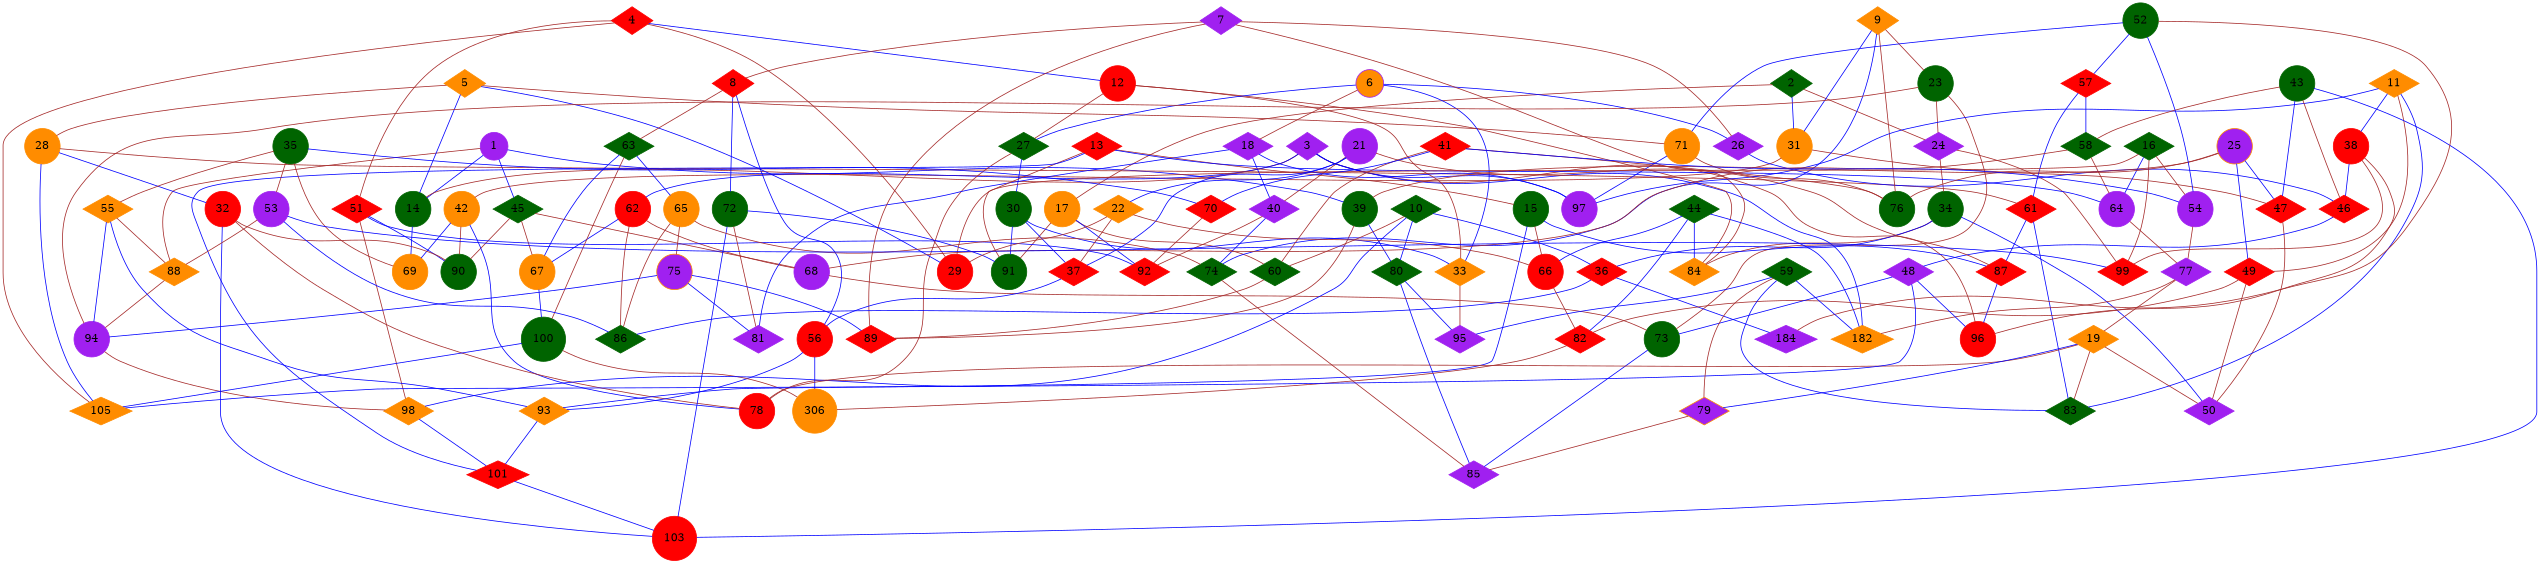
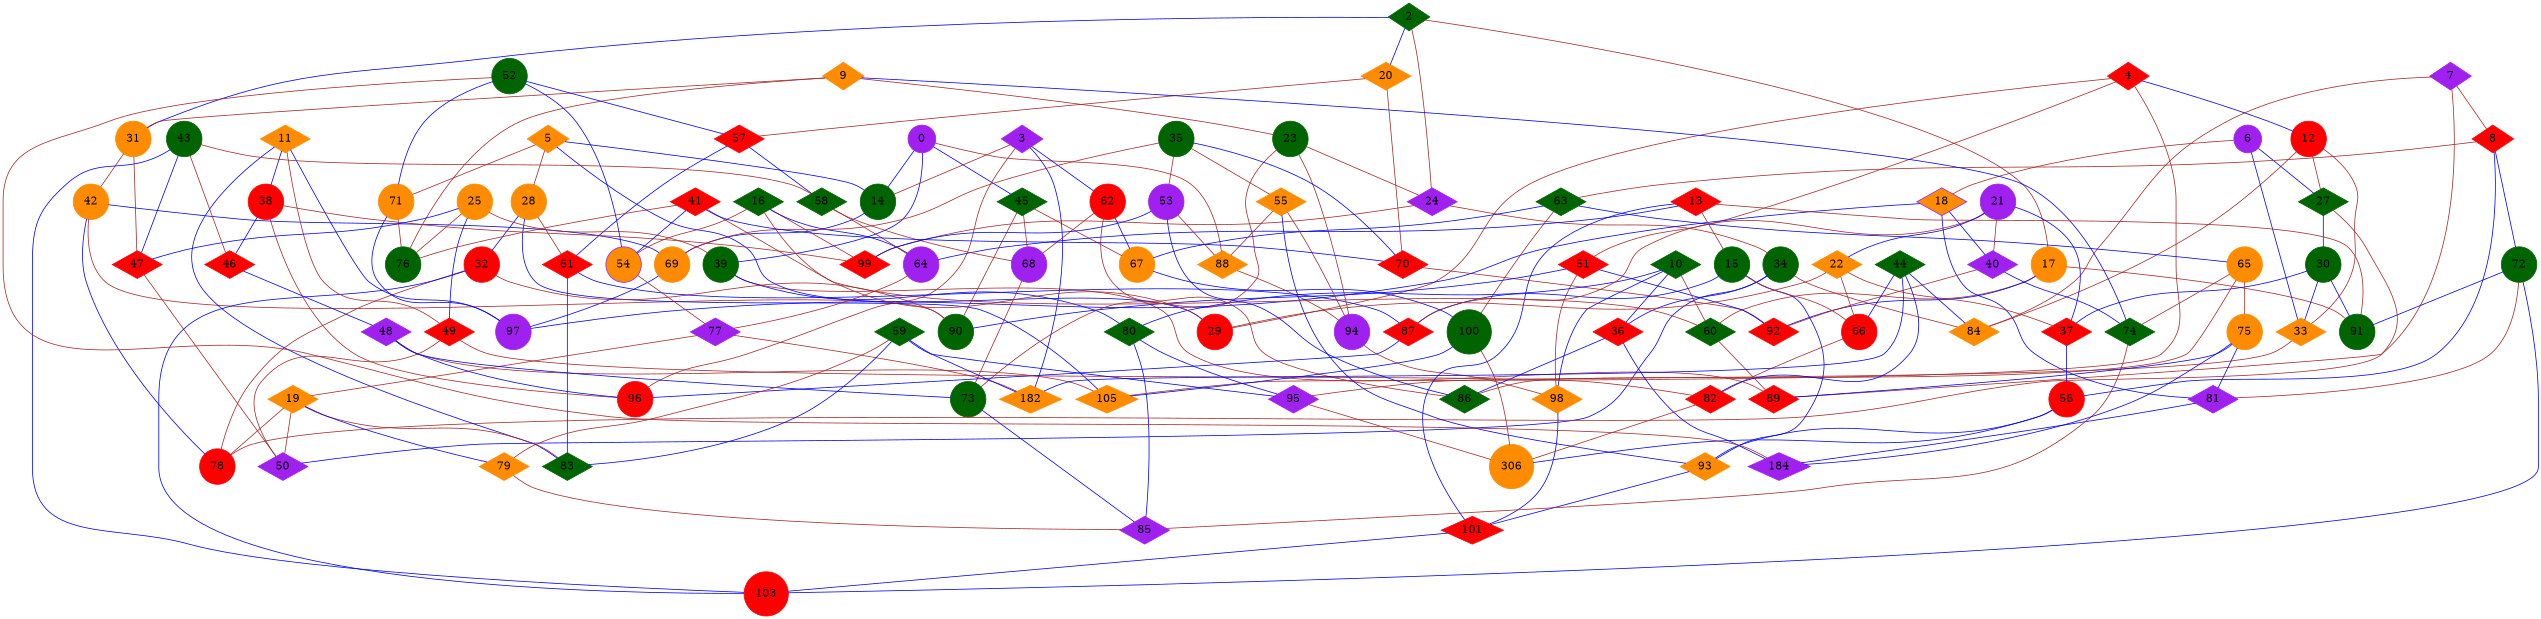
node "20": added
edge "9" -- "31": color blue -> brown
node "6": fillcolor darkorange -> purple
node "1": label "1" -> "0"
node "18": fillcolor purple -> darkorange
node "26": removed
node "25": fillcolor purple -> darkorange
edge "3" -- "97": now "69" -- "97"
node "54": fillcolor purple -> darkorange
edge "55" -- "94": color blue -> brown
node "75": fillcolor purple -> darkorange
edge "75" -- "94": now "75" -- "184"
edge "48" -- "105": color blue -> brown
node "79": fillcolor purple -> darkorange
edge "81" -- "184": added
edge "95" -- "306": added
